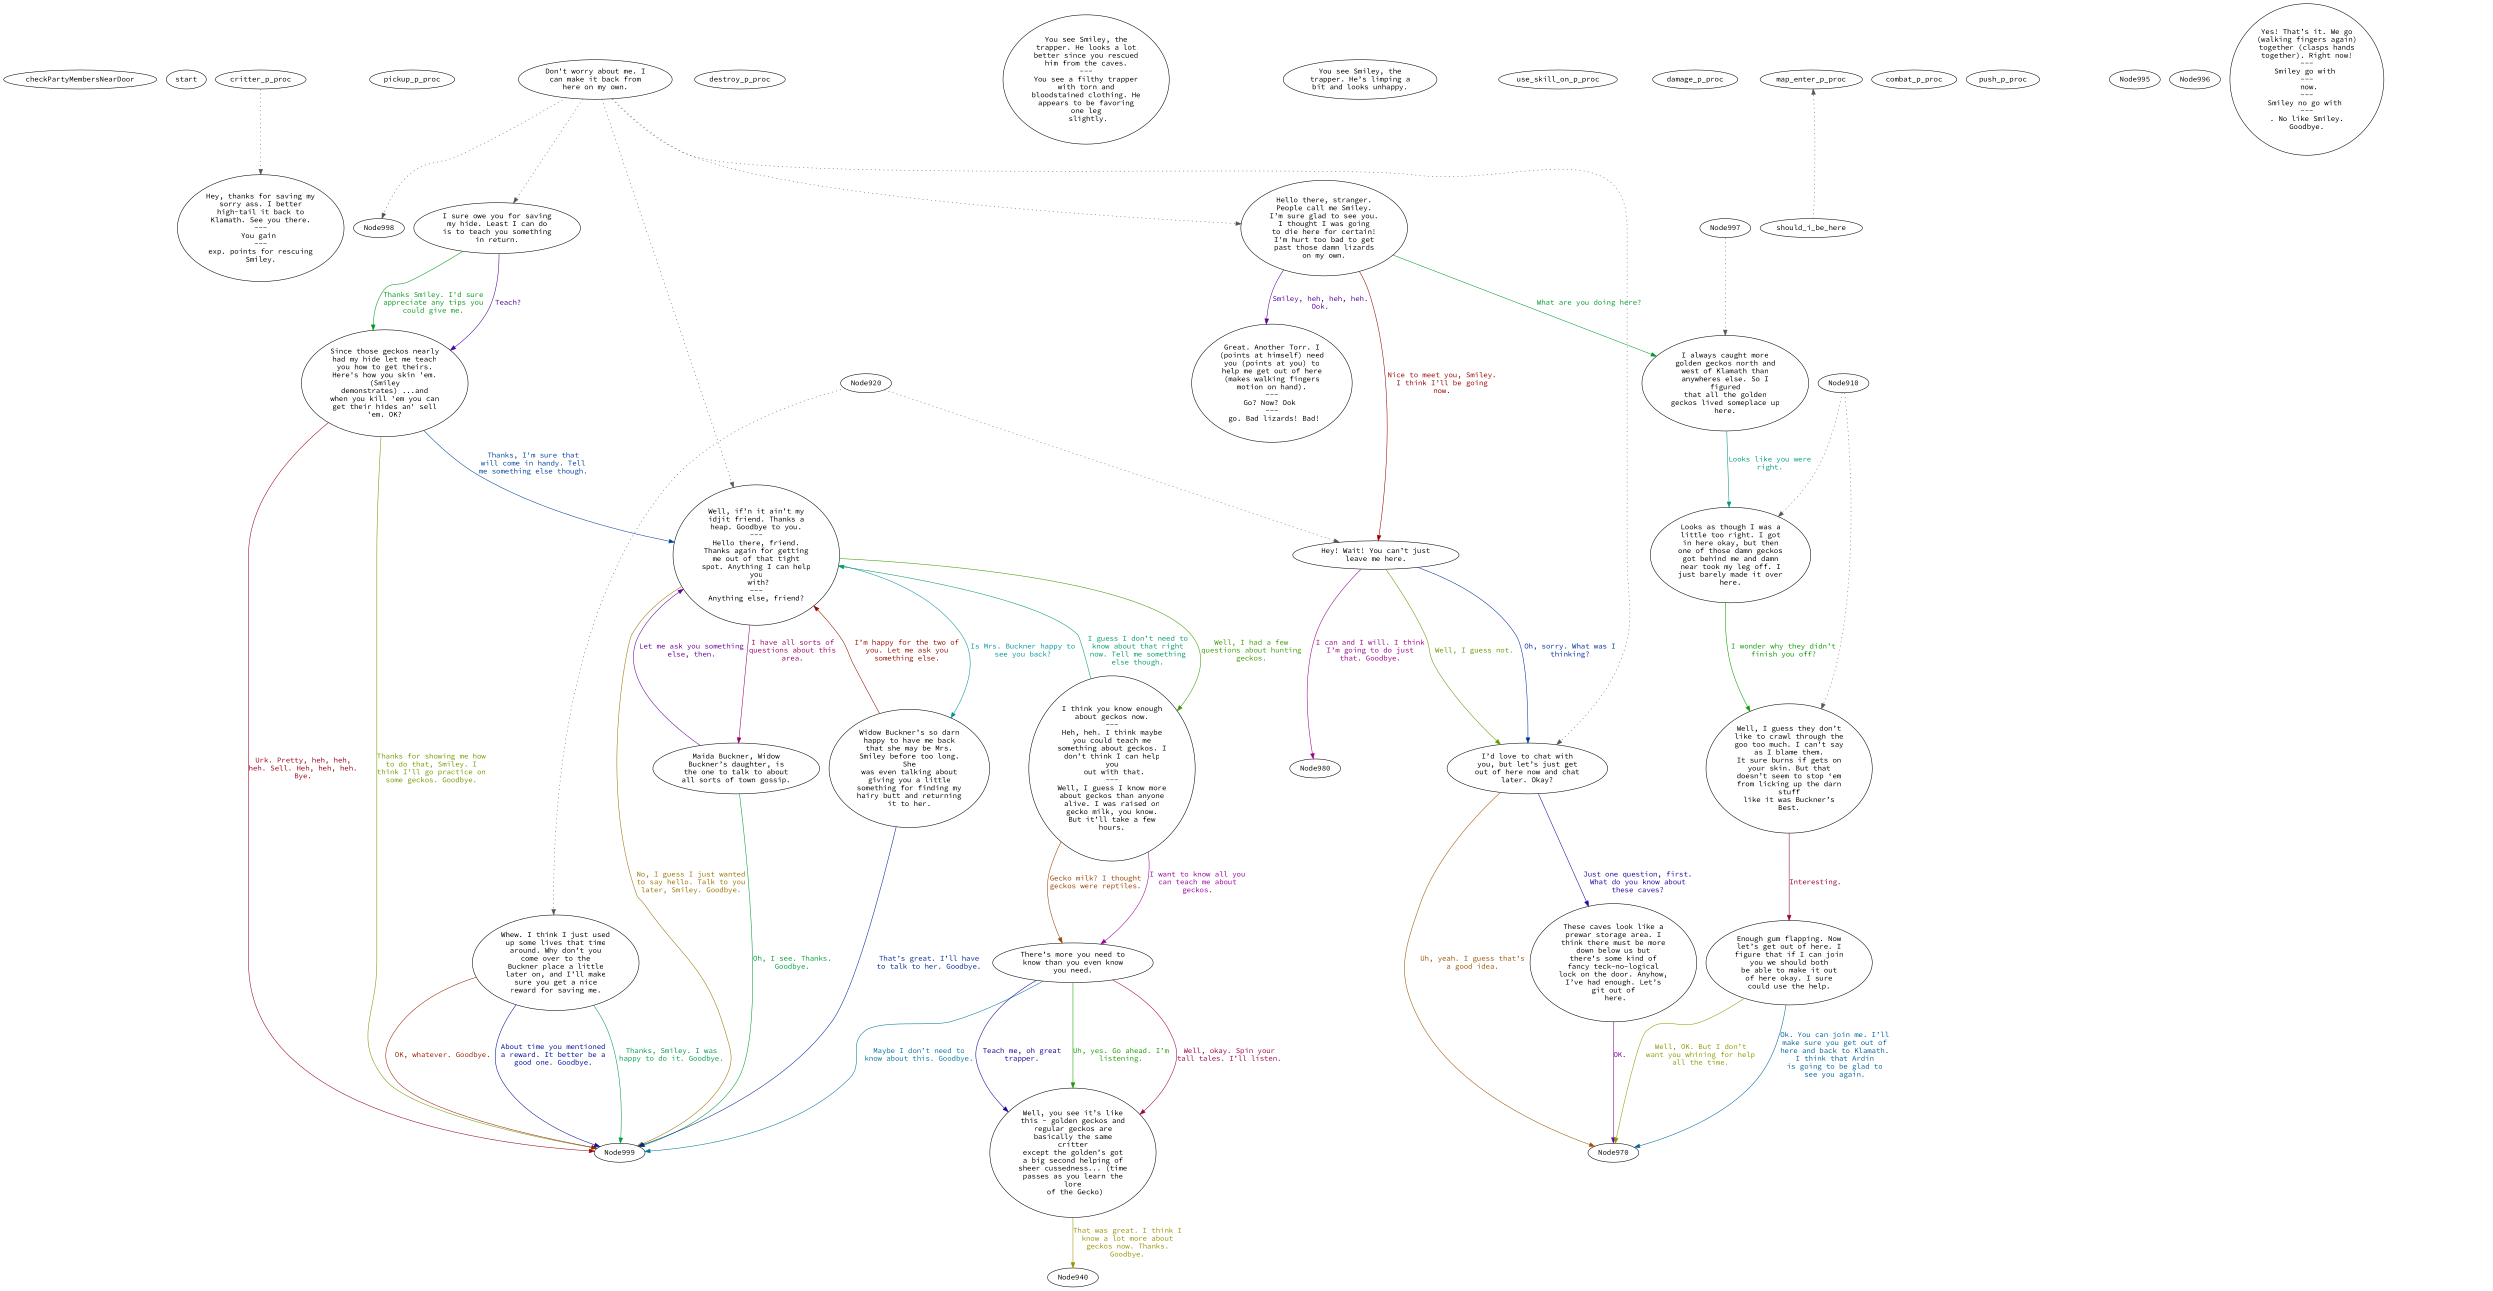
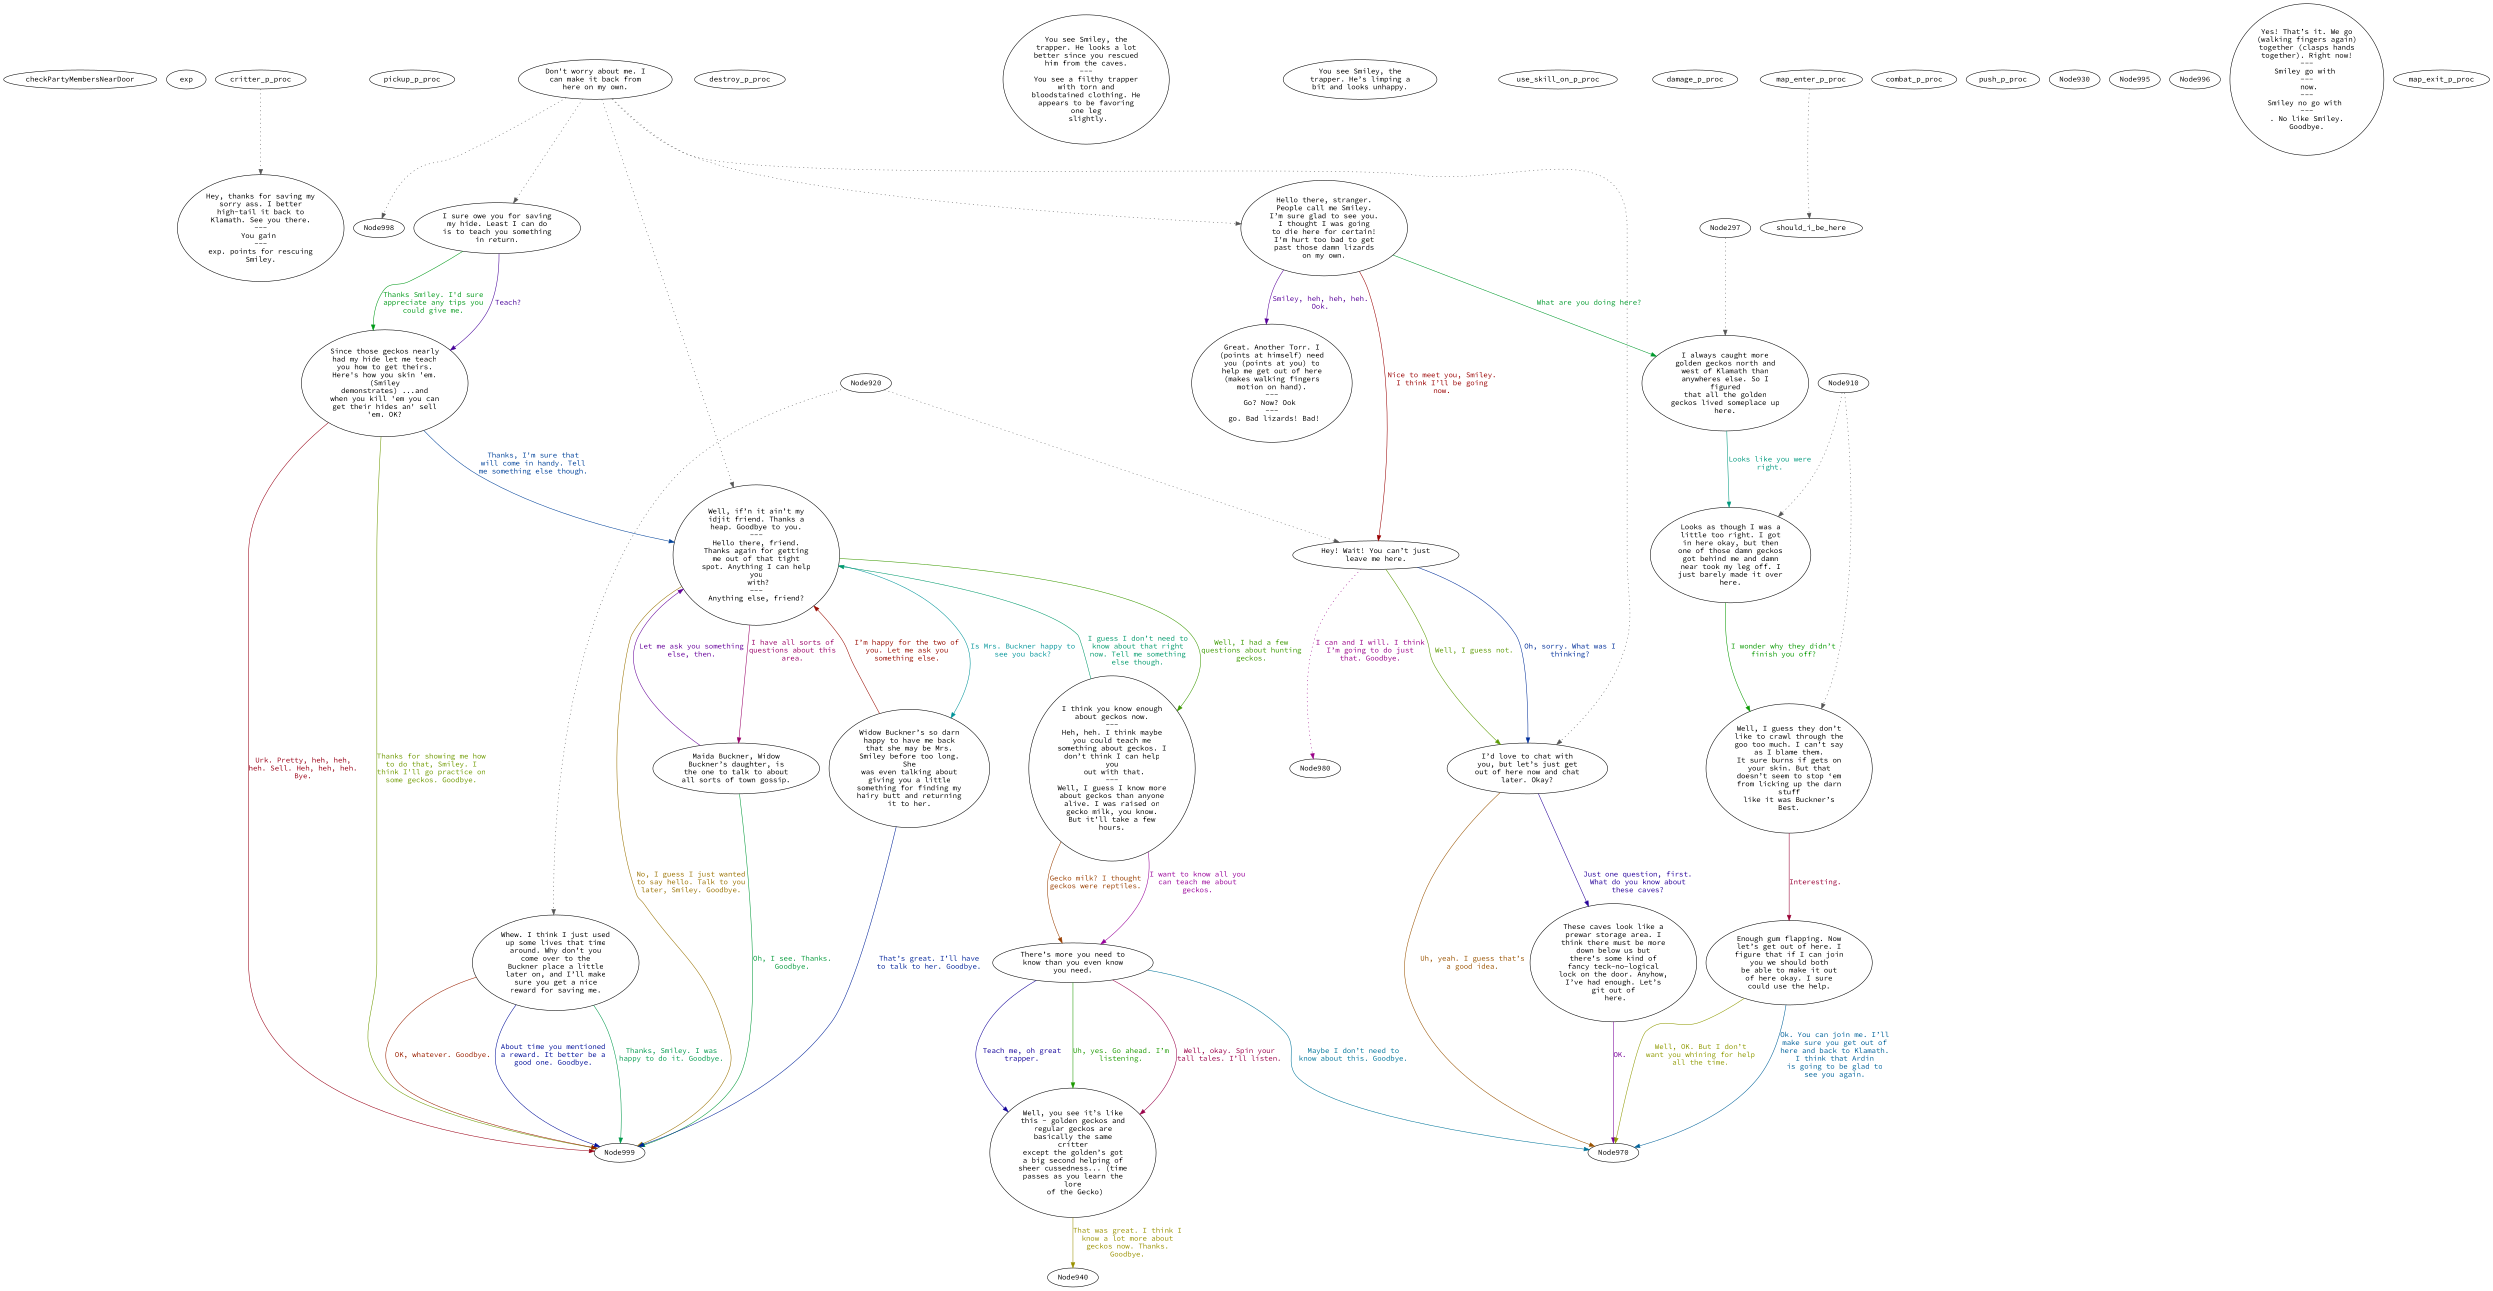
node "start": label "start" -> "exp"
node "Node930": added
node "map_exit_p_proc": added
edge "should_i_be_here" -> "map_enter_p_proc": reversed
node "Node997": label "Node997" -> "Node297"
edge "Hey! Wait! You can’t just leave me here." -> "Node980": style solid -> dotted
edge "There’s more you need to know than you even know you need." -> "Node999": now "There’s more you need to know than you even know you need." -> "Node970"
